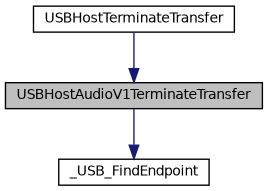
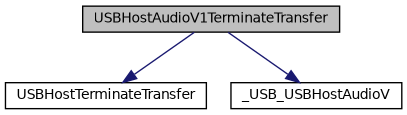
edge "USBHostTerminateTransfer" -> "USBHostAudioV1TerminateTransfer": reversed
node "_USB_FindEndpoint": label "_USB_FindEndpoint" -> "_USB_USBHostAudioV"
